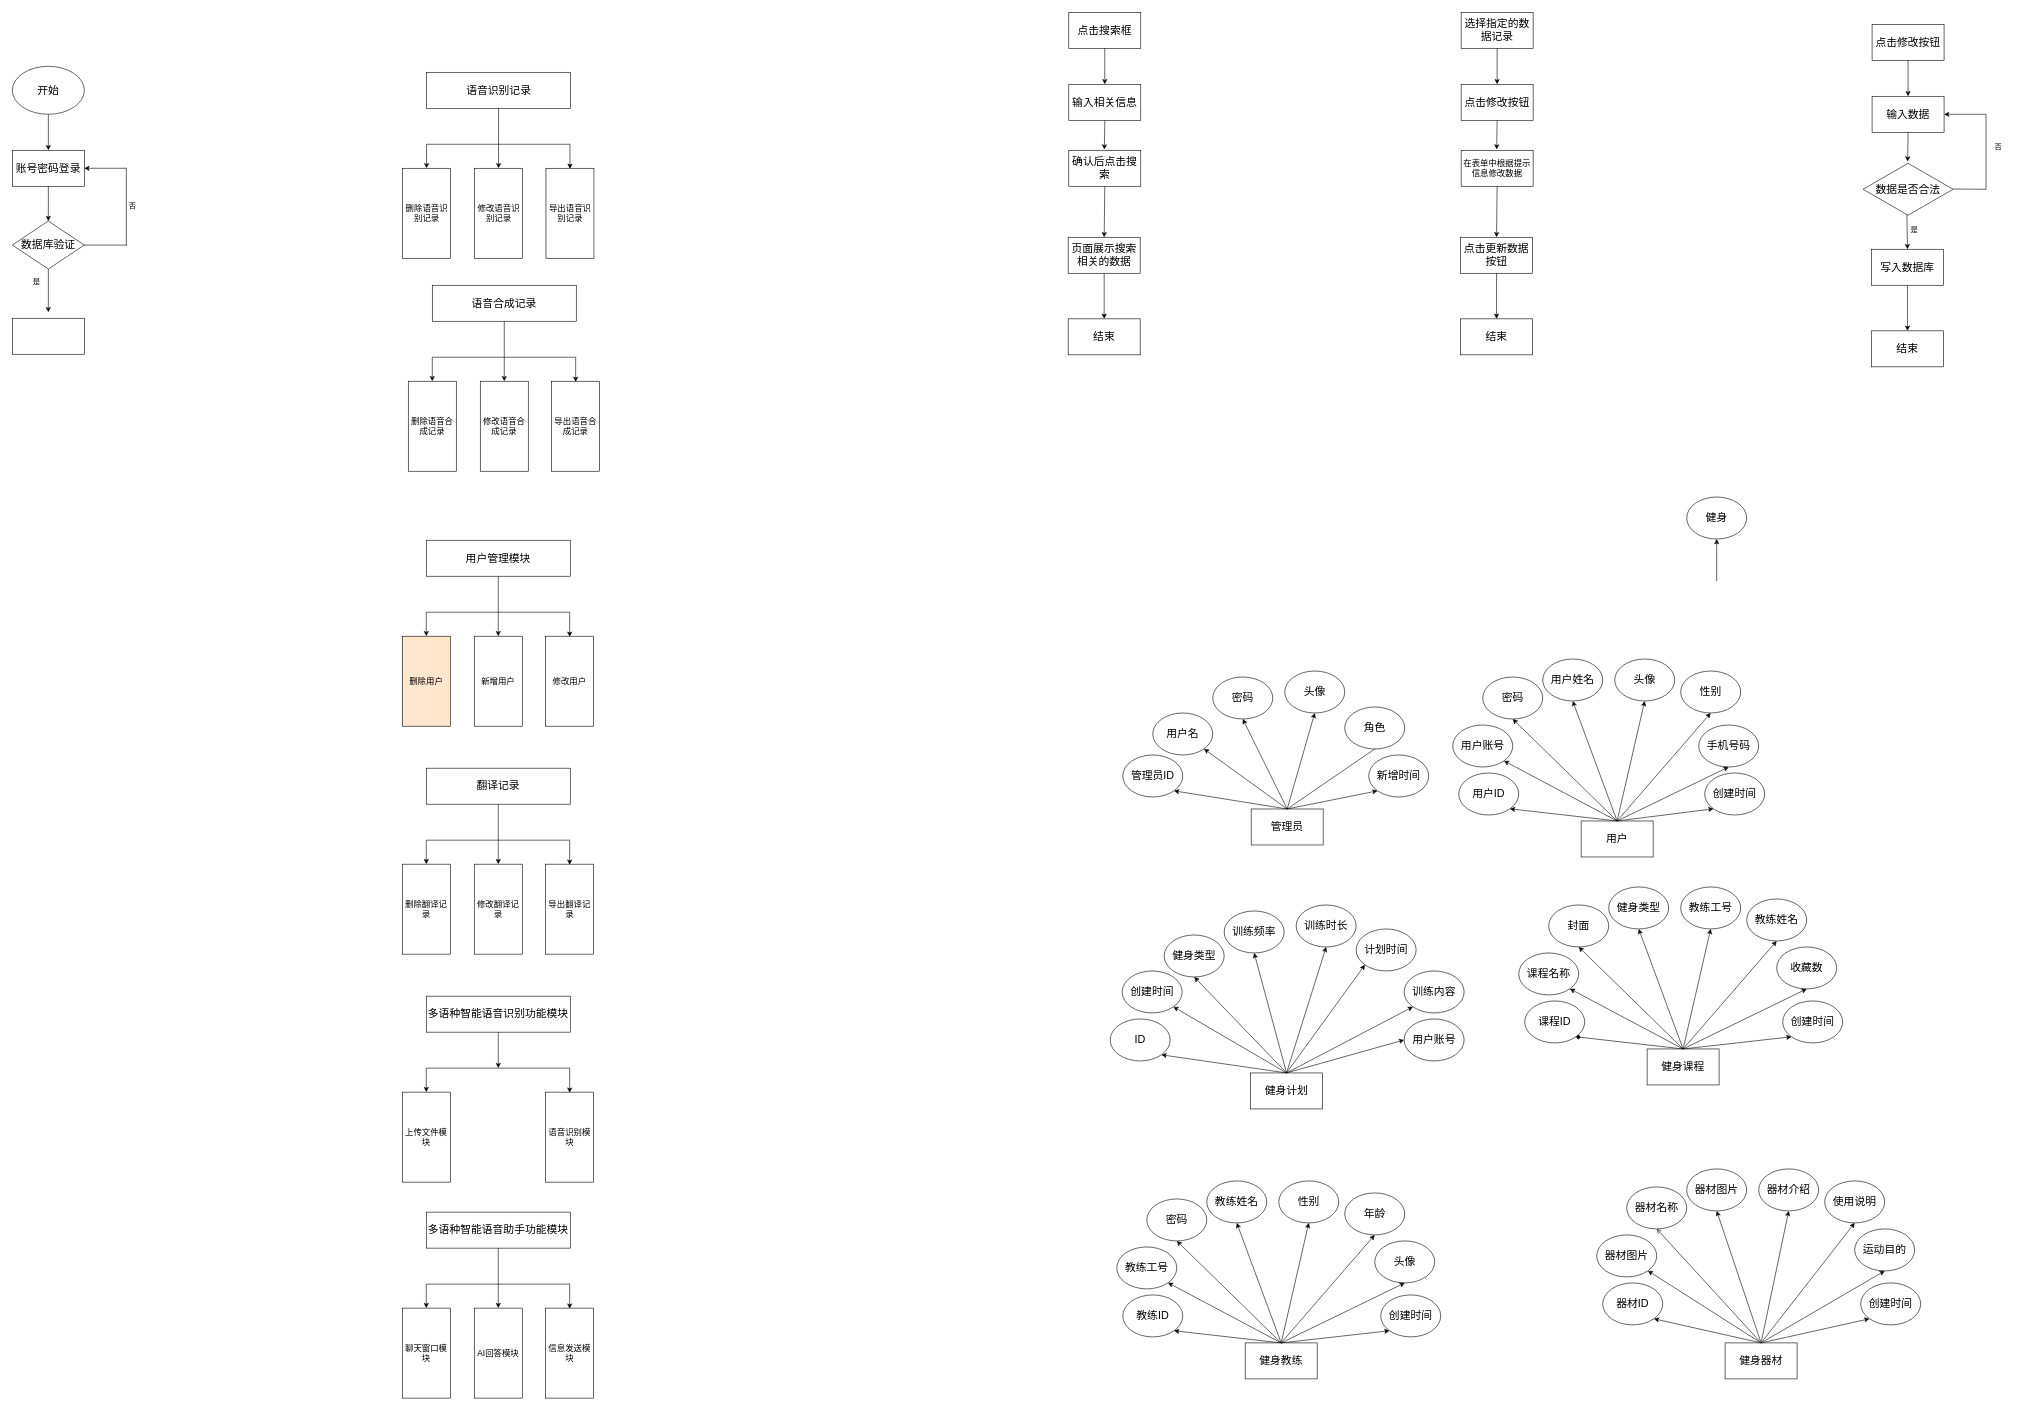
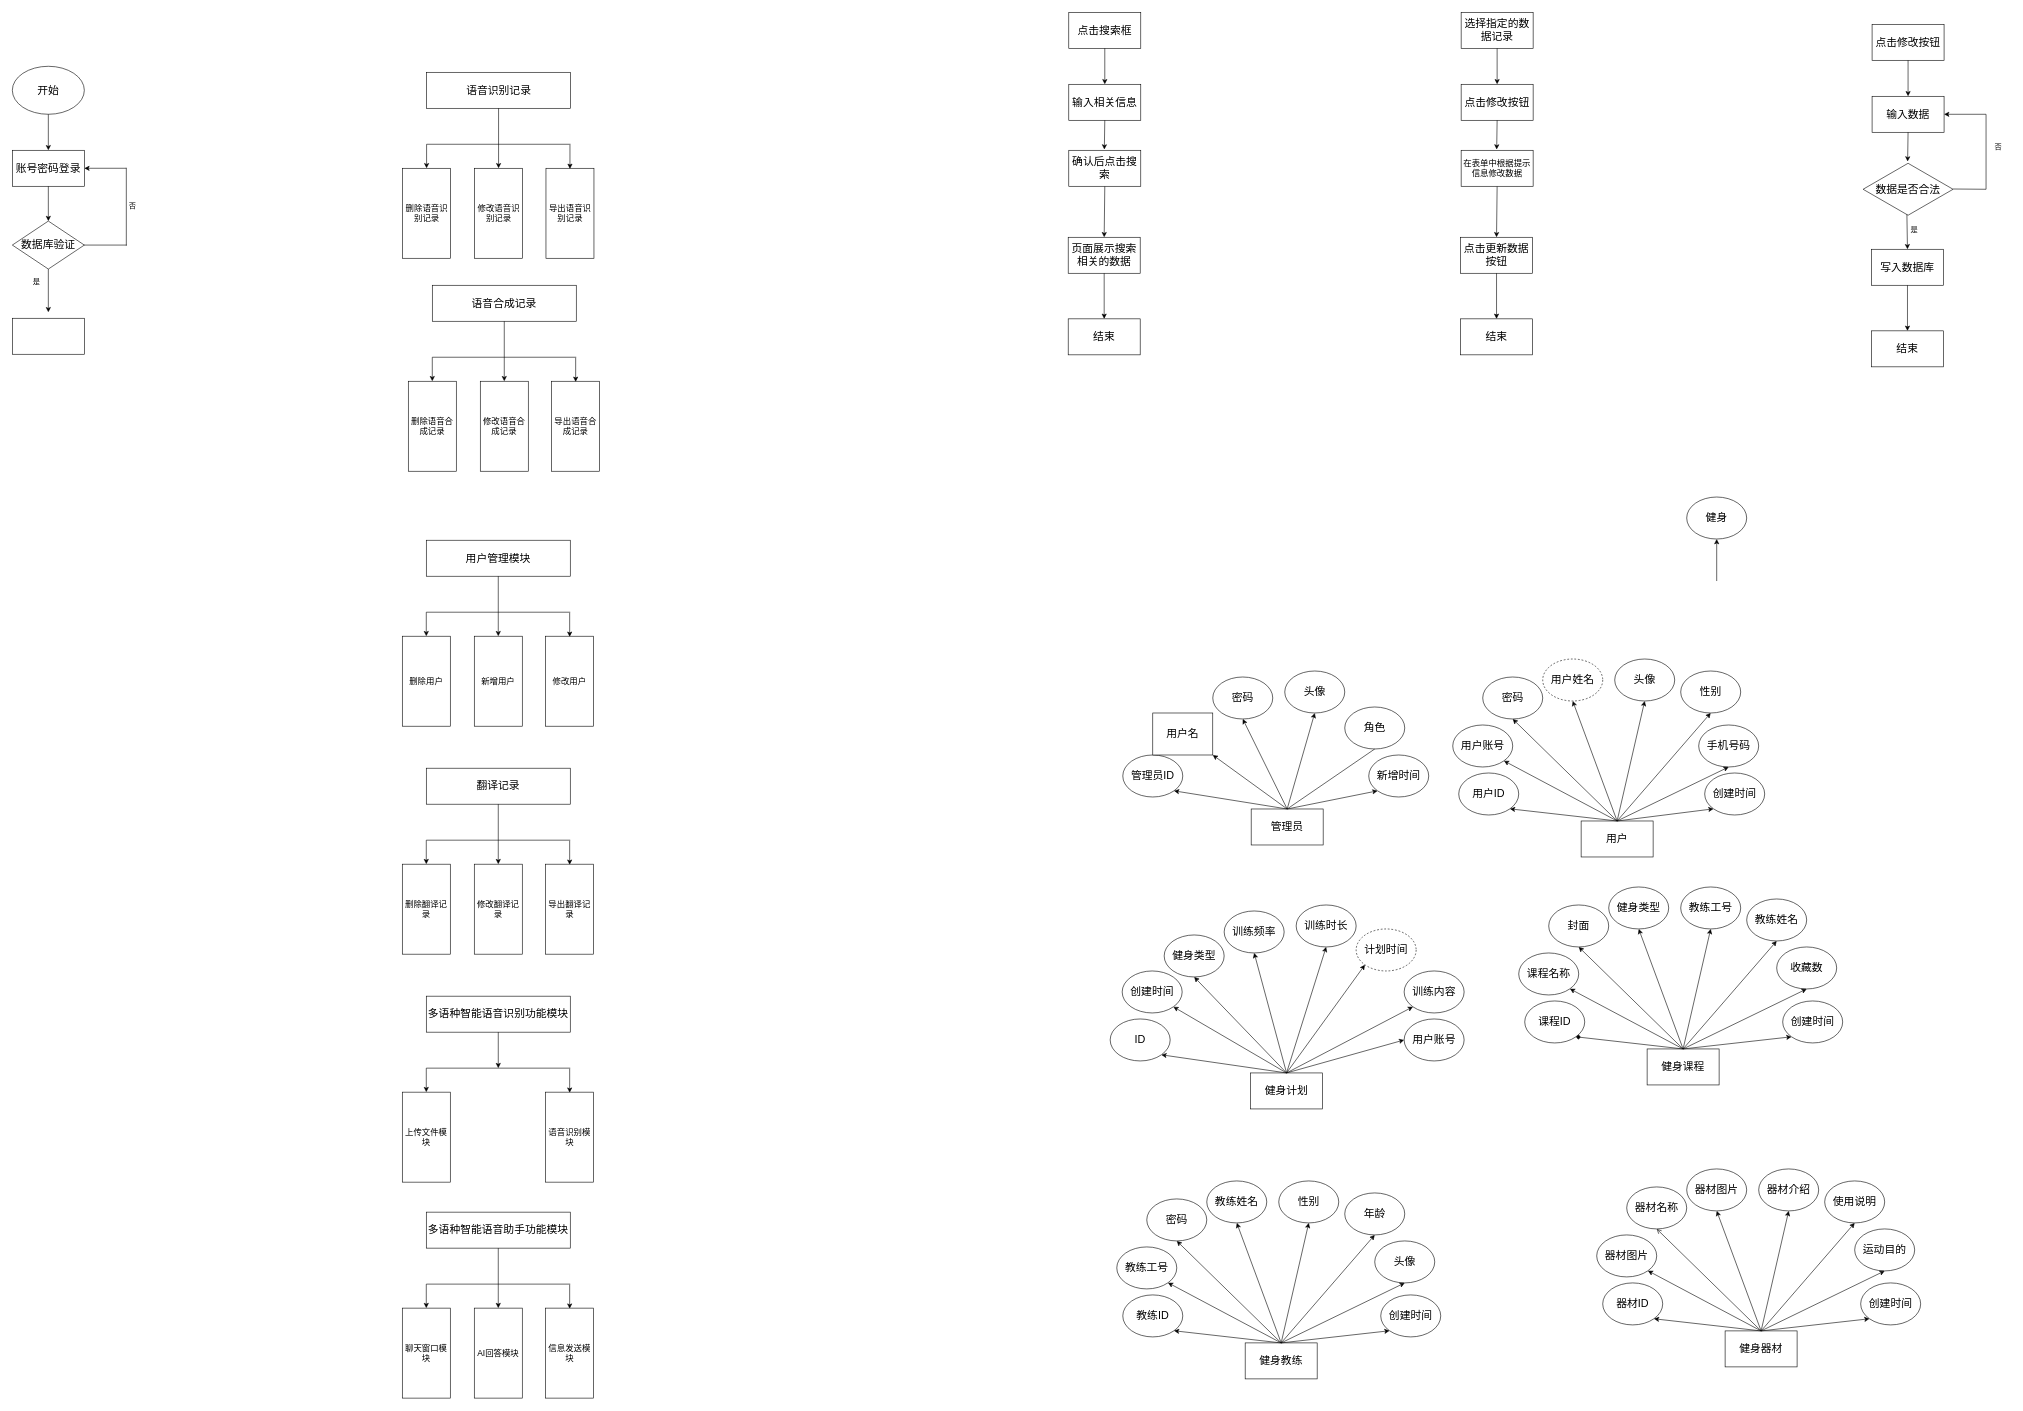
node "用户姓名": style solid -> dashed
node "删除用户": fillcolor #ffe6cc -> #ffffff
node "用户名": shape ellipse -> rectangle
node "计划时间": style solid -> dashed
node "健身器材": moved (1761, 1361) -> (1761, 1349)
